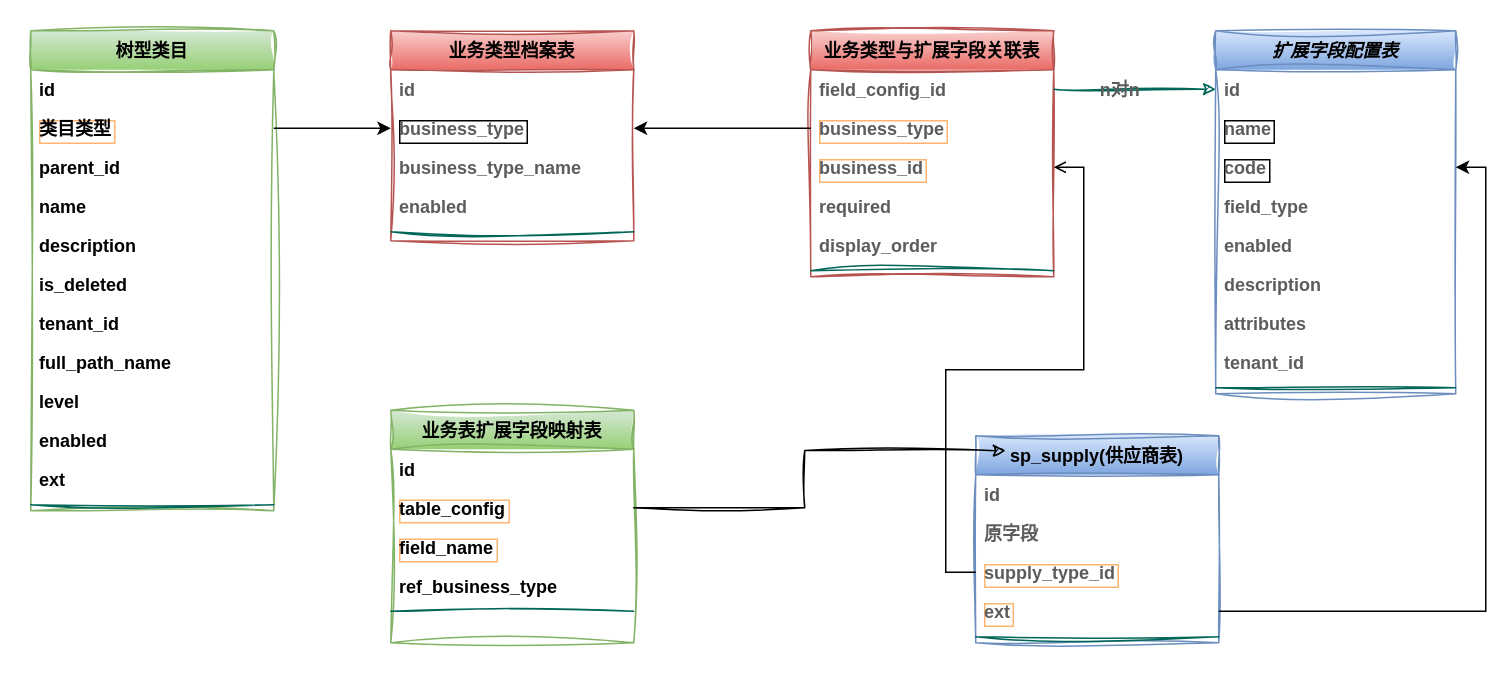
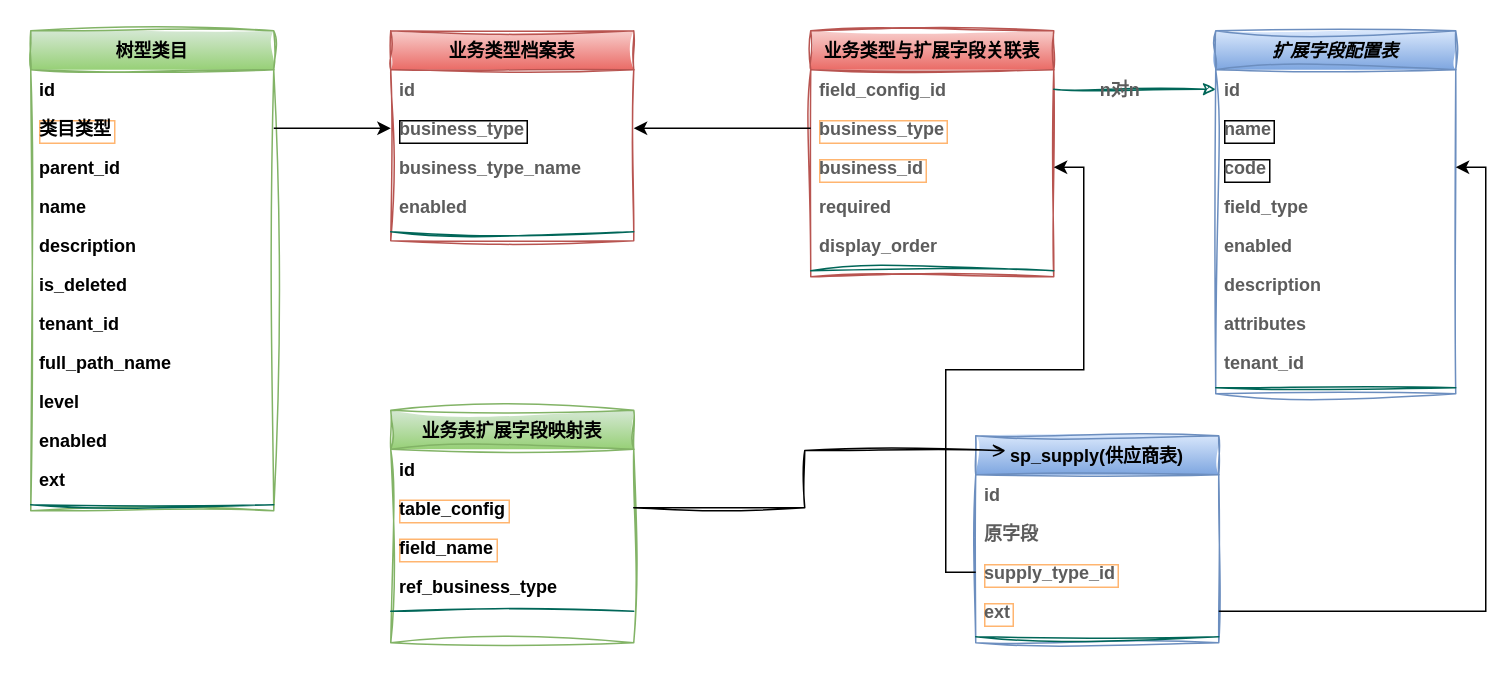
edge "supply_type_id" -> "business_id": arrowhead open -> classic
edge "table_config" -> "sp_supply(供应商表)": arrowhead classic -> open
